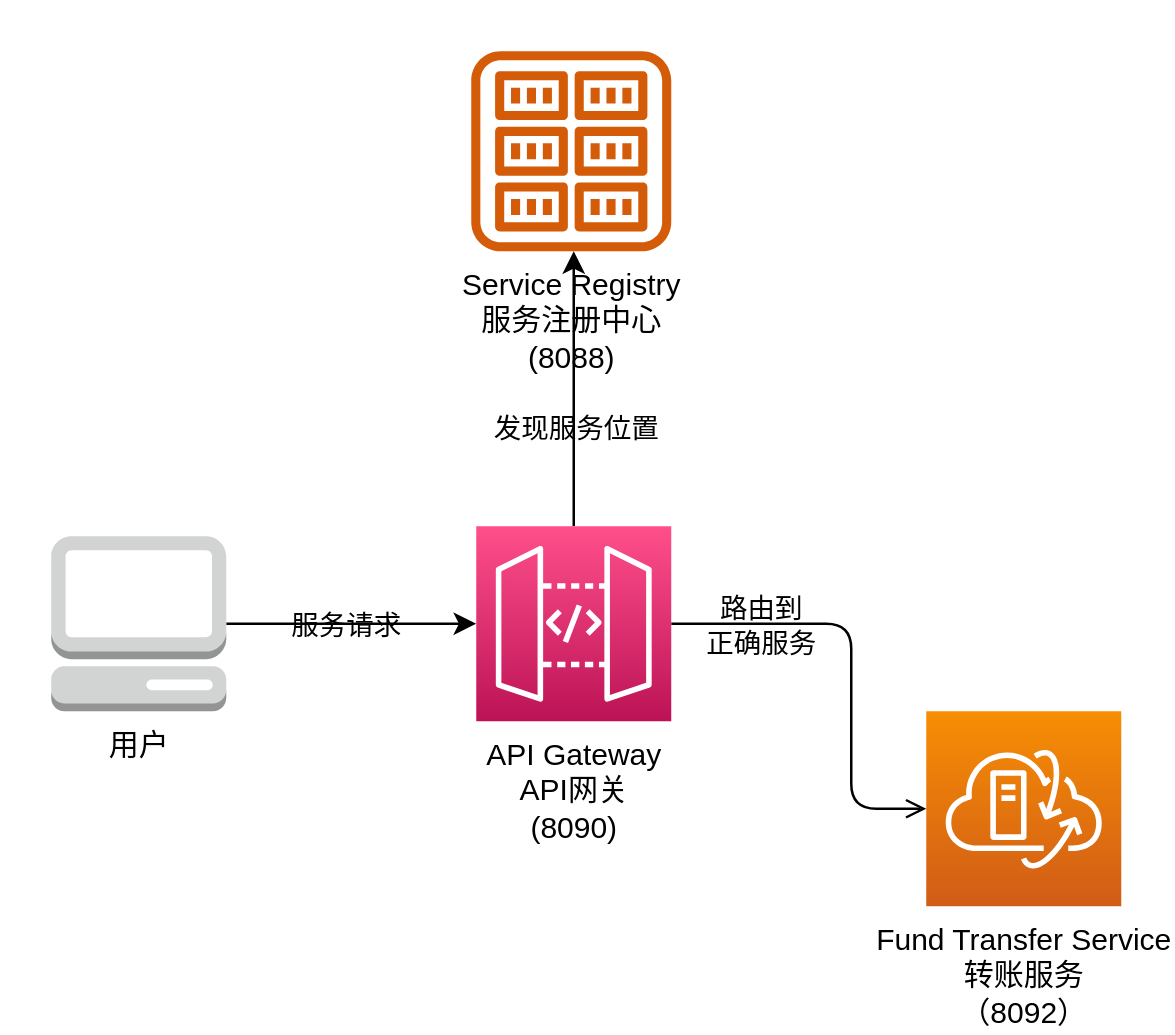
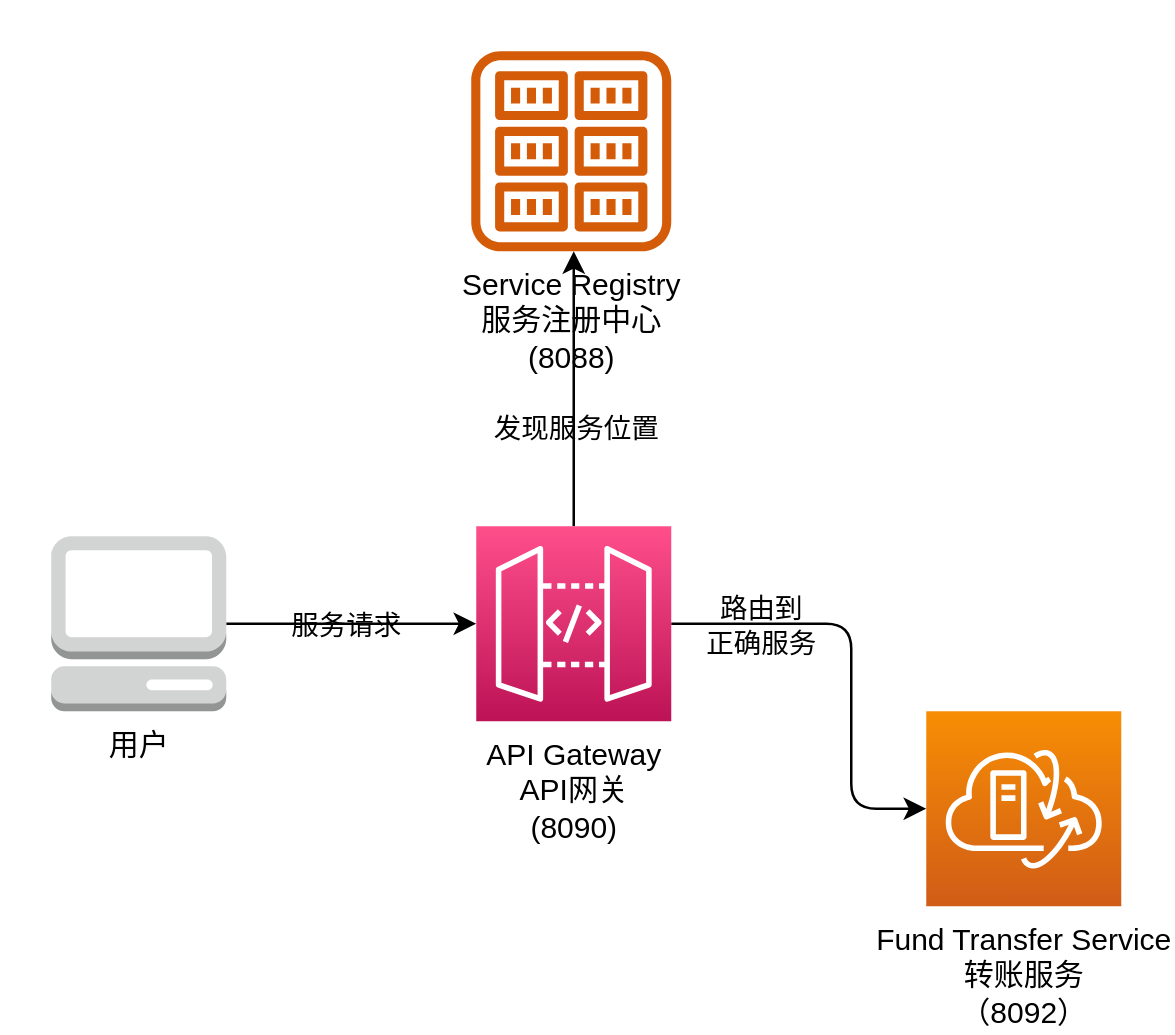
edge "API Gateway API网关 (8090)" -> "Fund Transfer Service 转账服务 （8092）": arrowhead open -> classic
